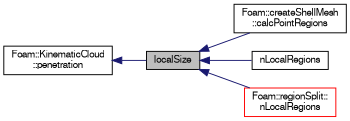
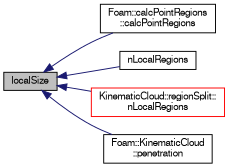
node "Foam::createShellMesh ::calcPointRegions": label "Foam::createShellMesh ::calcPointRegions" -> "Foam::calcPointRegions ::calcPointRegions"
edge "localSize" -> "Foam::KinematicCloud ::penetration": reversed
node "Foam::regionSplit:: nLocalRegions": label "Foam::regionSplit:: nLocalRegions" -> "KinematicCloud::regionSplit:: nLocalRegions"
